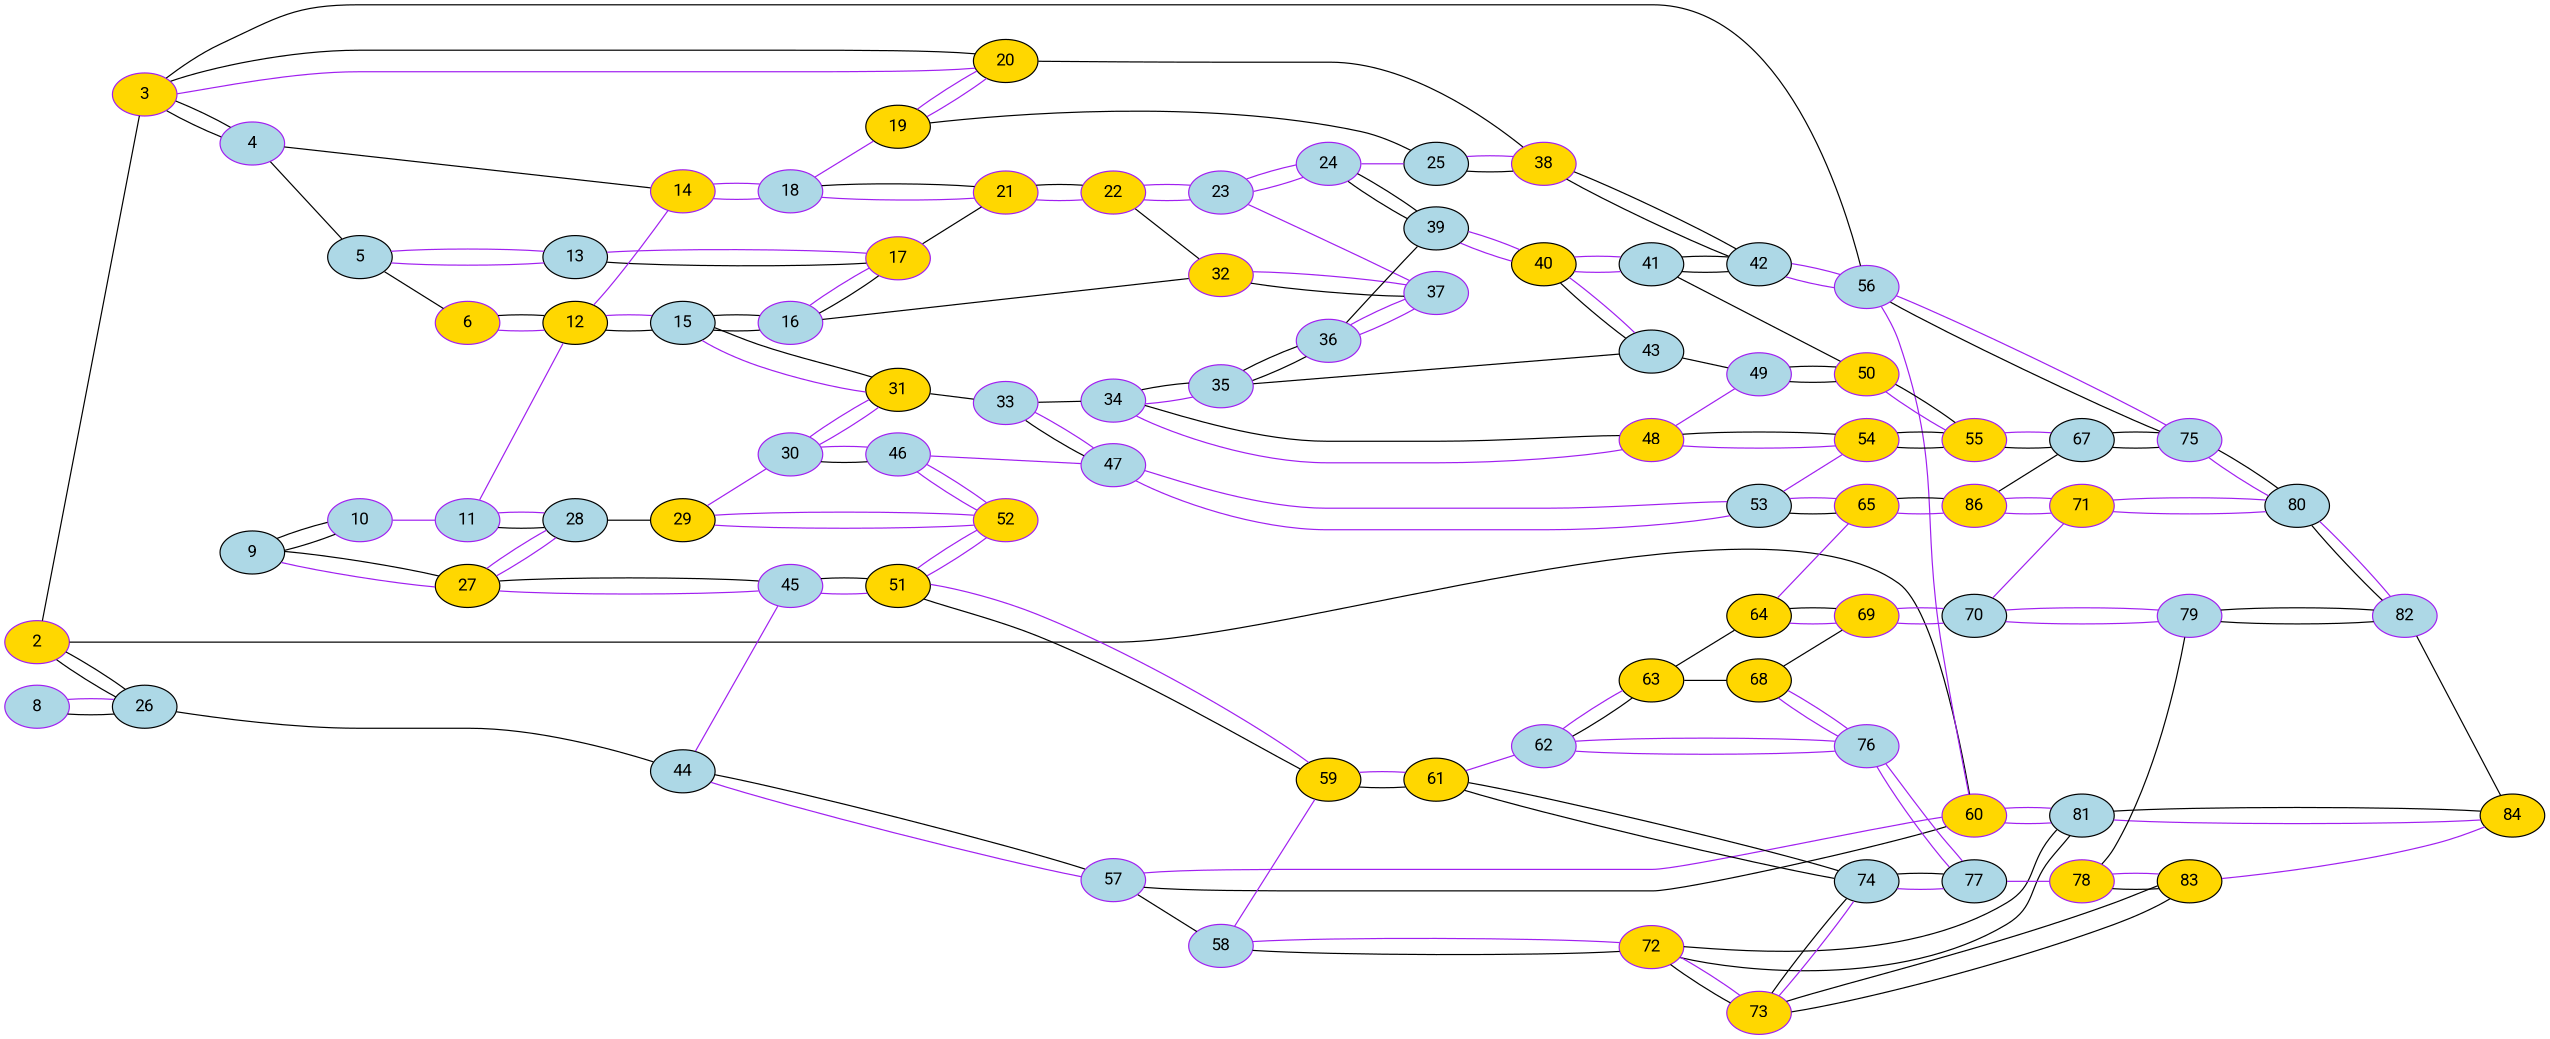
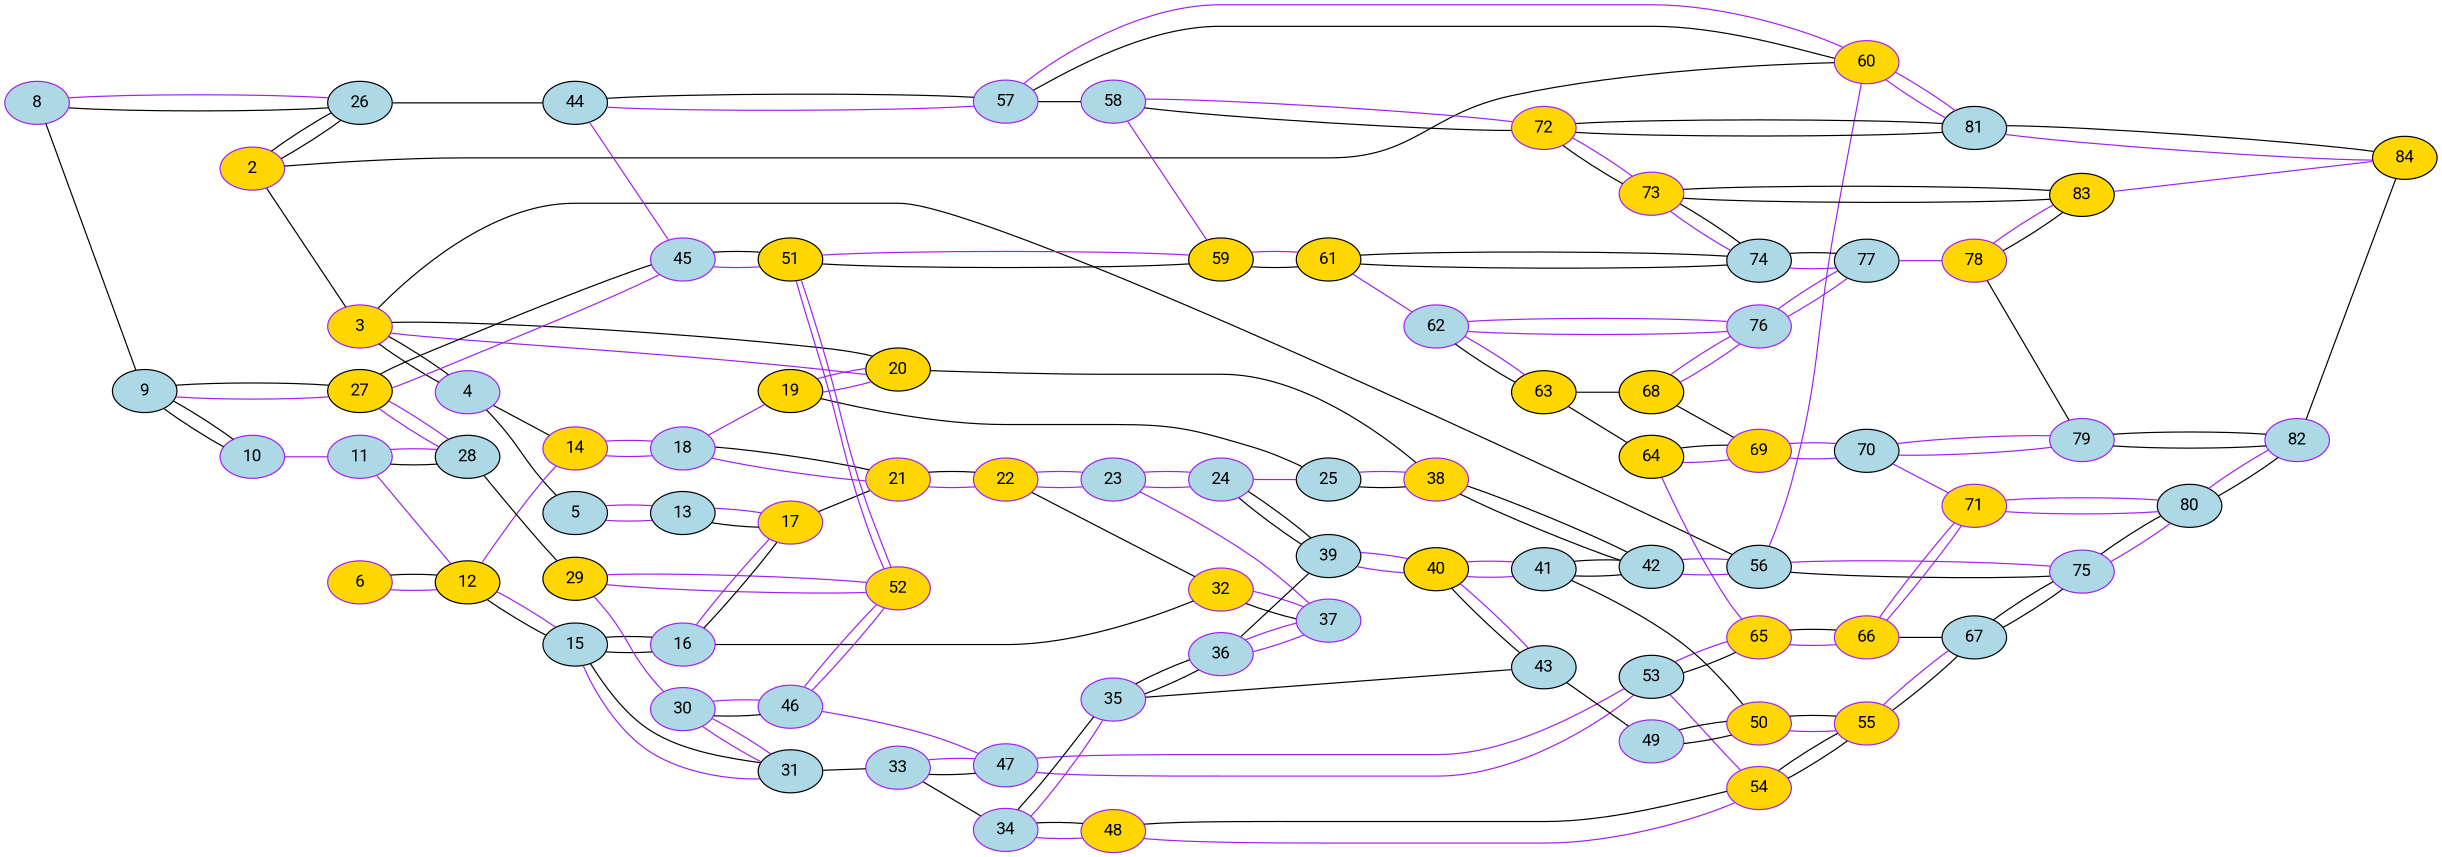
edge "8" -- "9": added
node "56": color purple -> black
edge "5" -- "6": removed
node "31": fillcolor gold -> lightblue
edge "49" -- "48": removed
node "86": label "86" -> "66"
